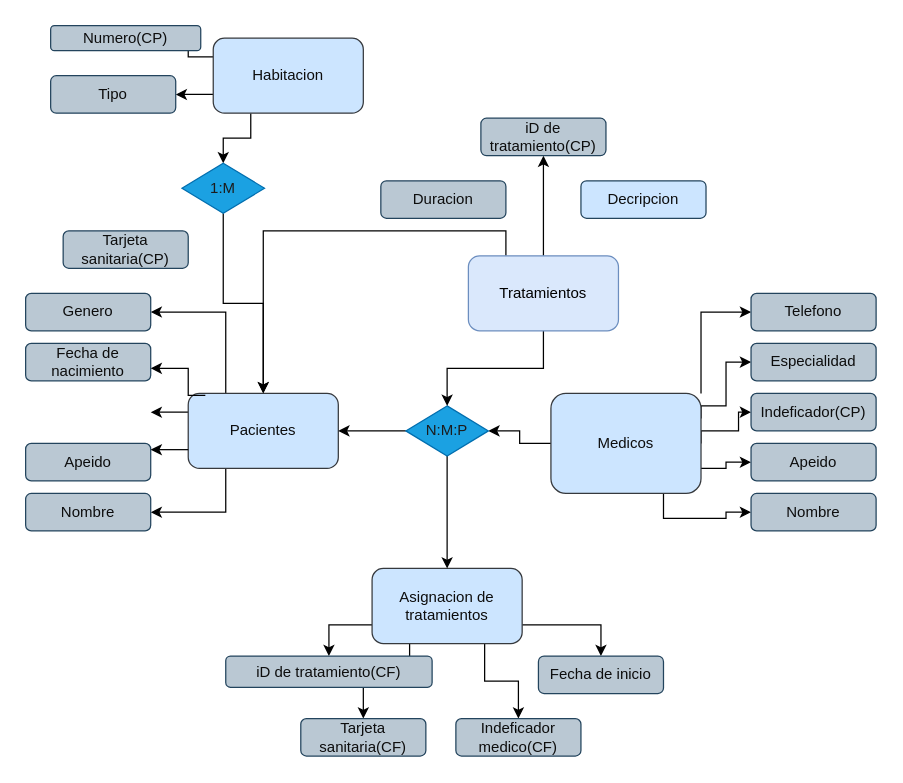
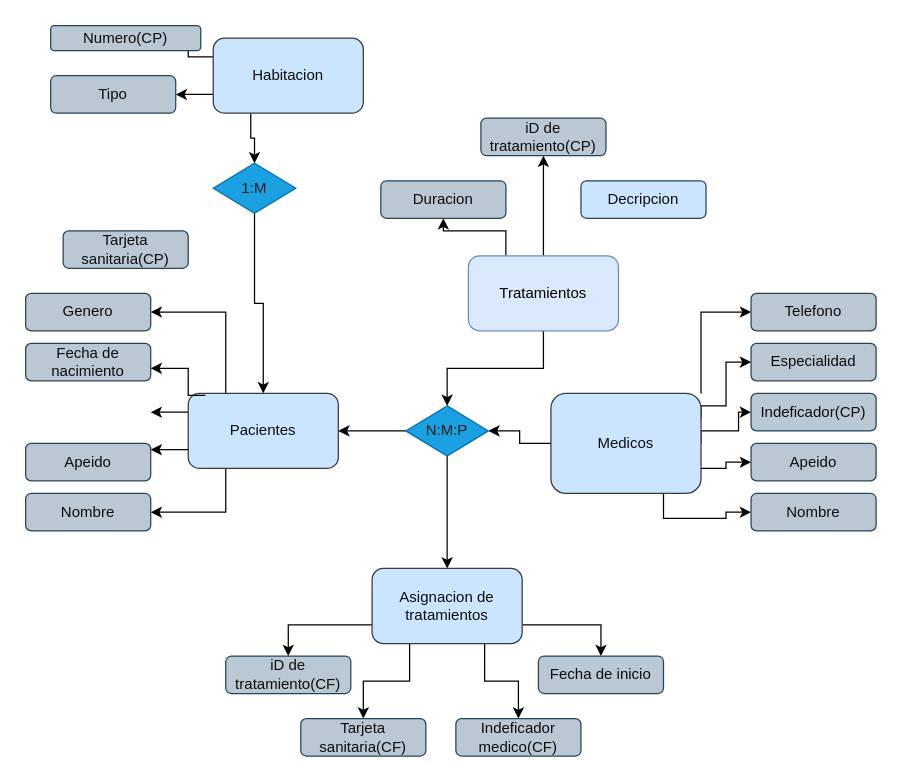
node "1:M": moved (223, 188) -> (254, 188)
edge "Tratamientos" -> "Pacientes": now "Tratamientos" -> "Duracion"
node "iD de tratamiento(CF)": size 206x31 -> 125x38
